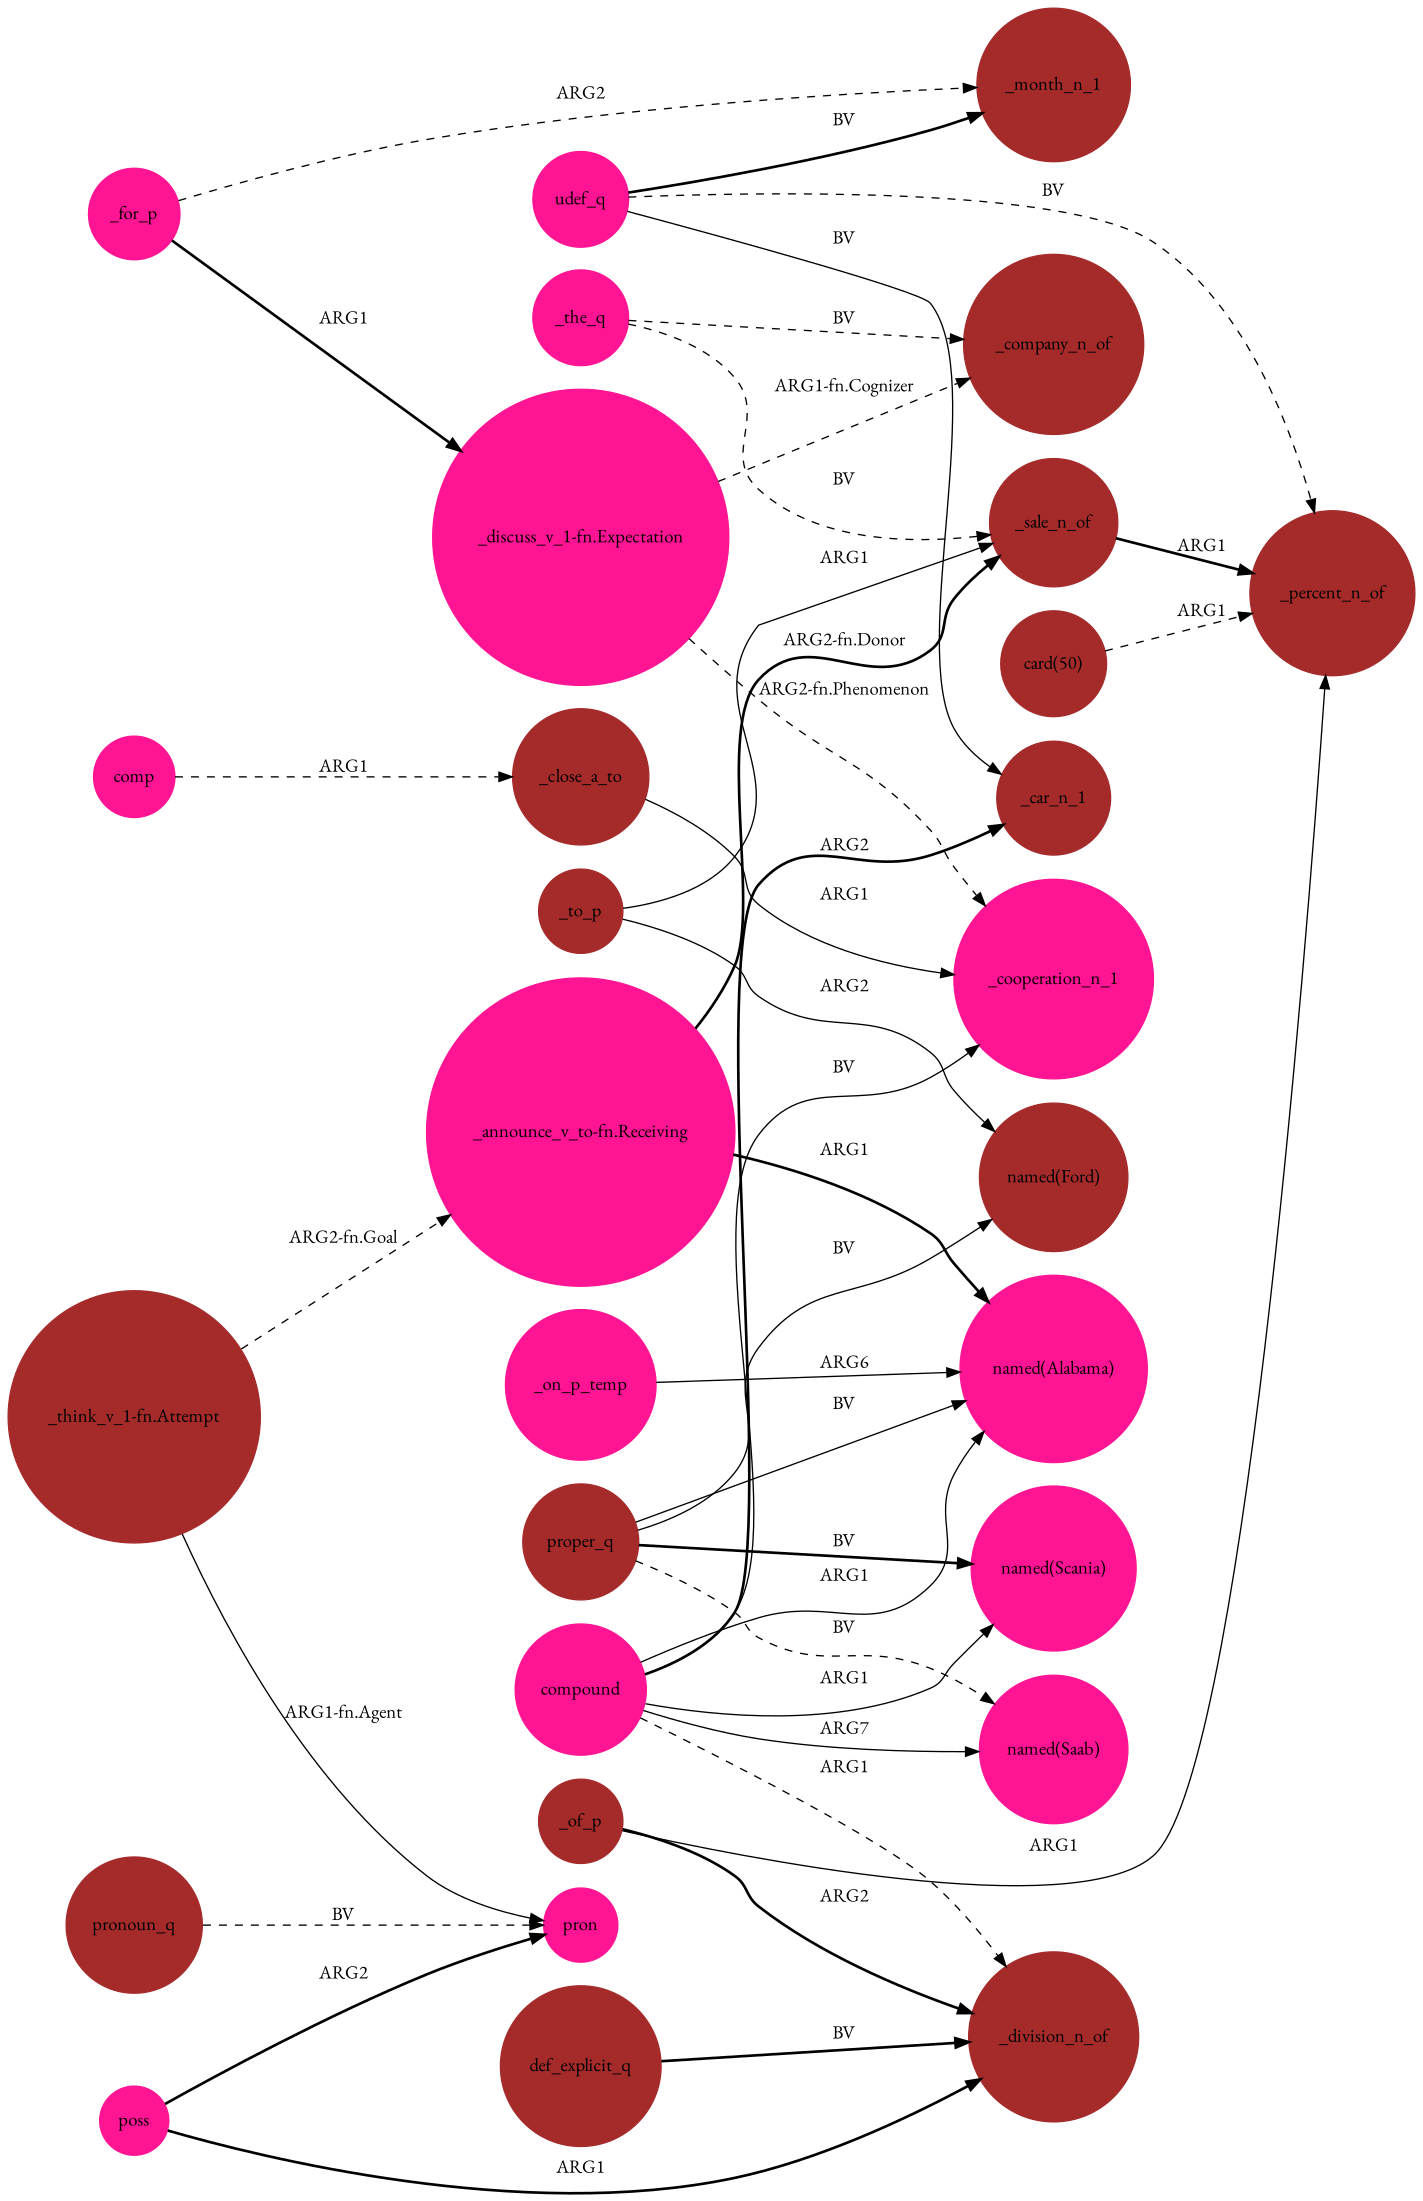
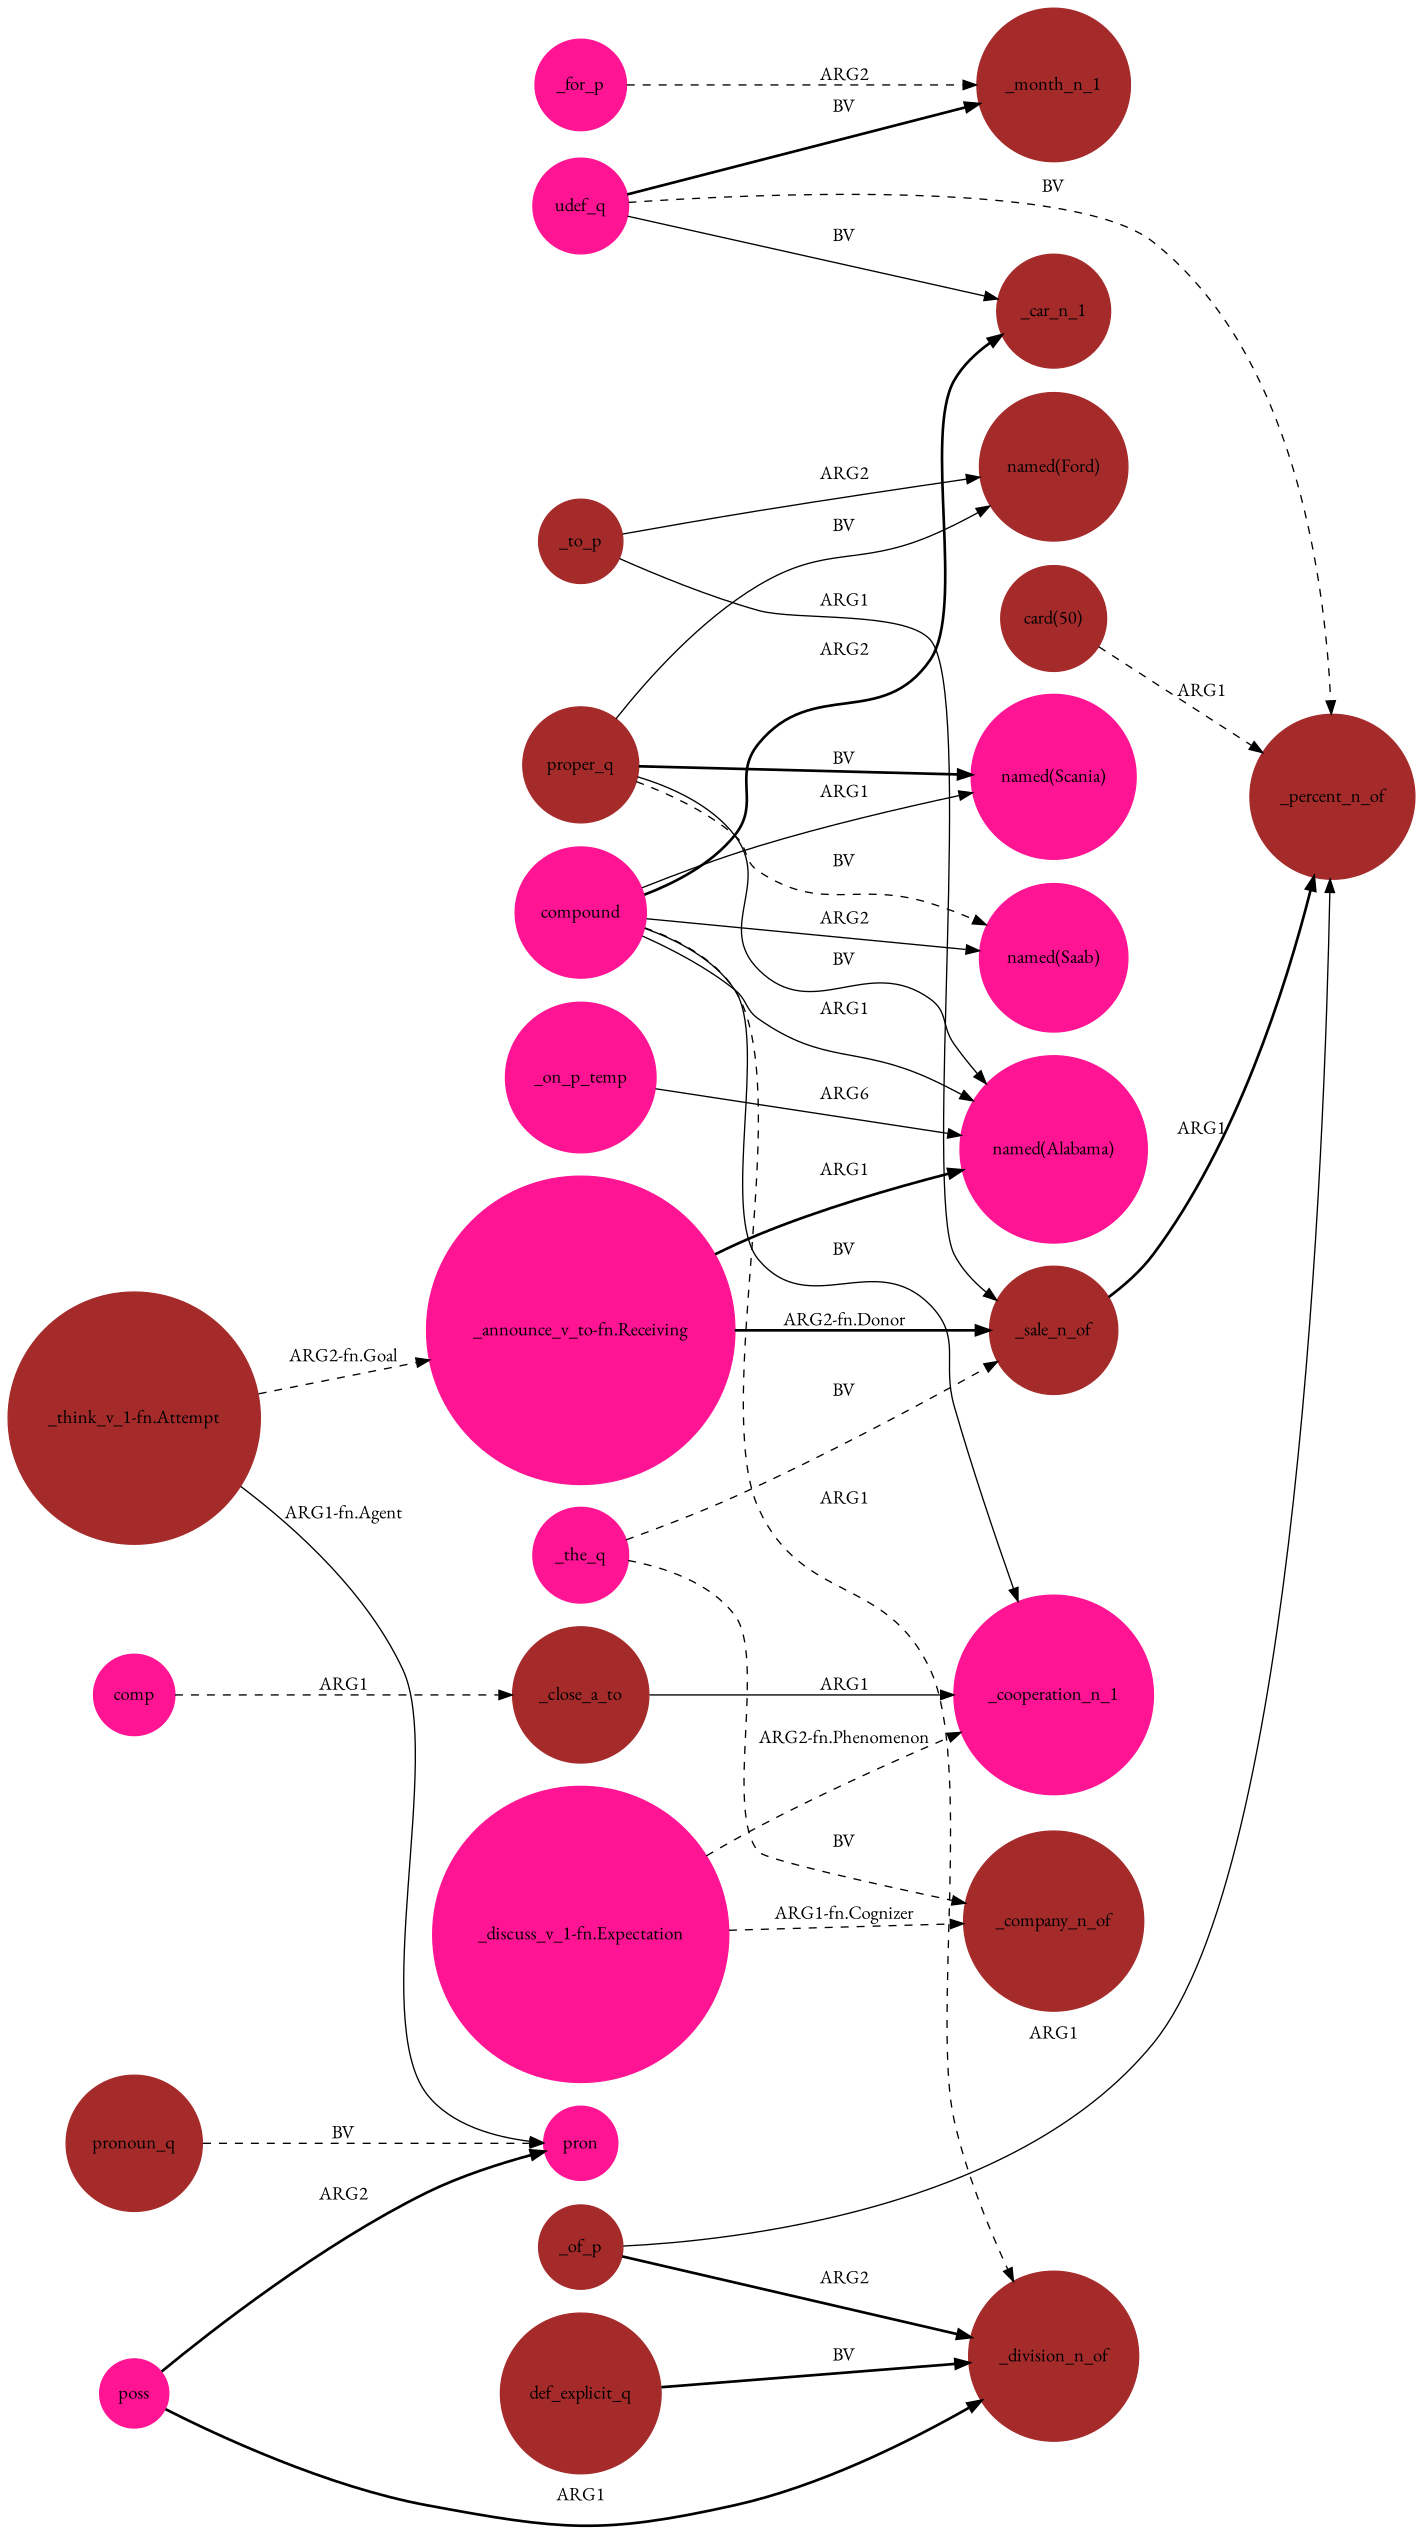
edge "_for_p" -> "_discuss_v_1-fn.Expectation": removed, label "ARG1"
edge "compound" -> "named(Saab)": label "ARG7" -> "ARG2"
